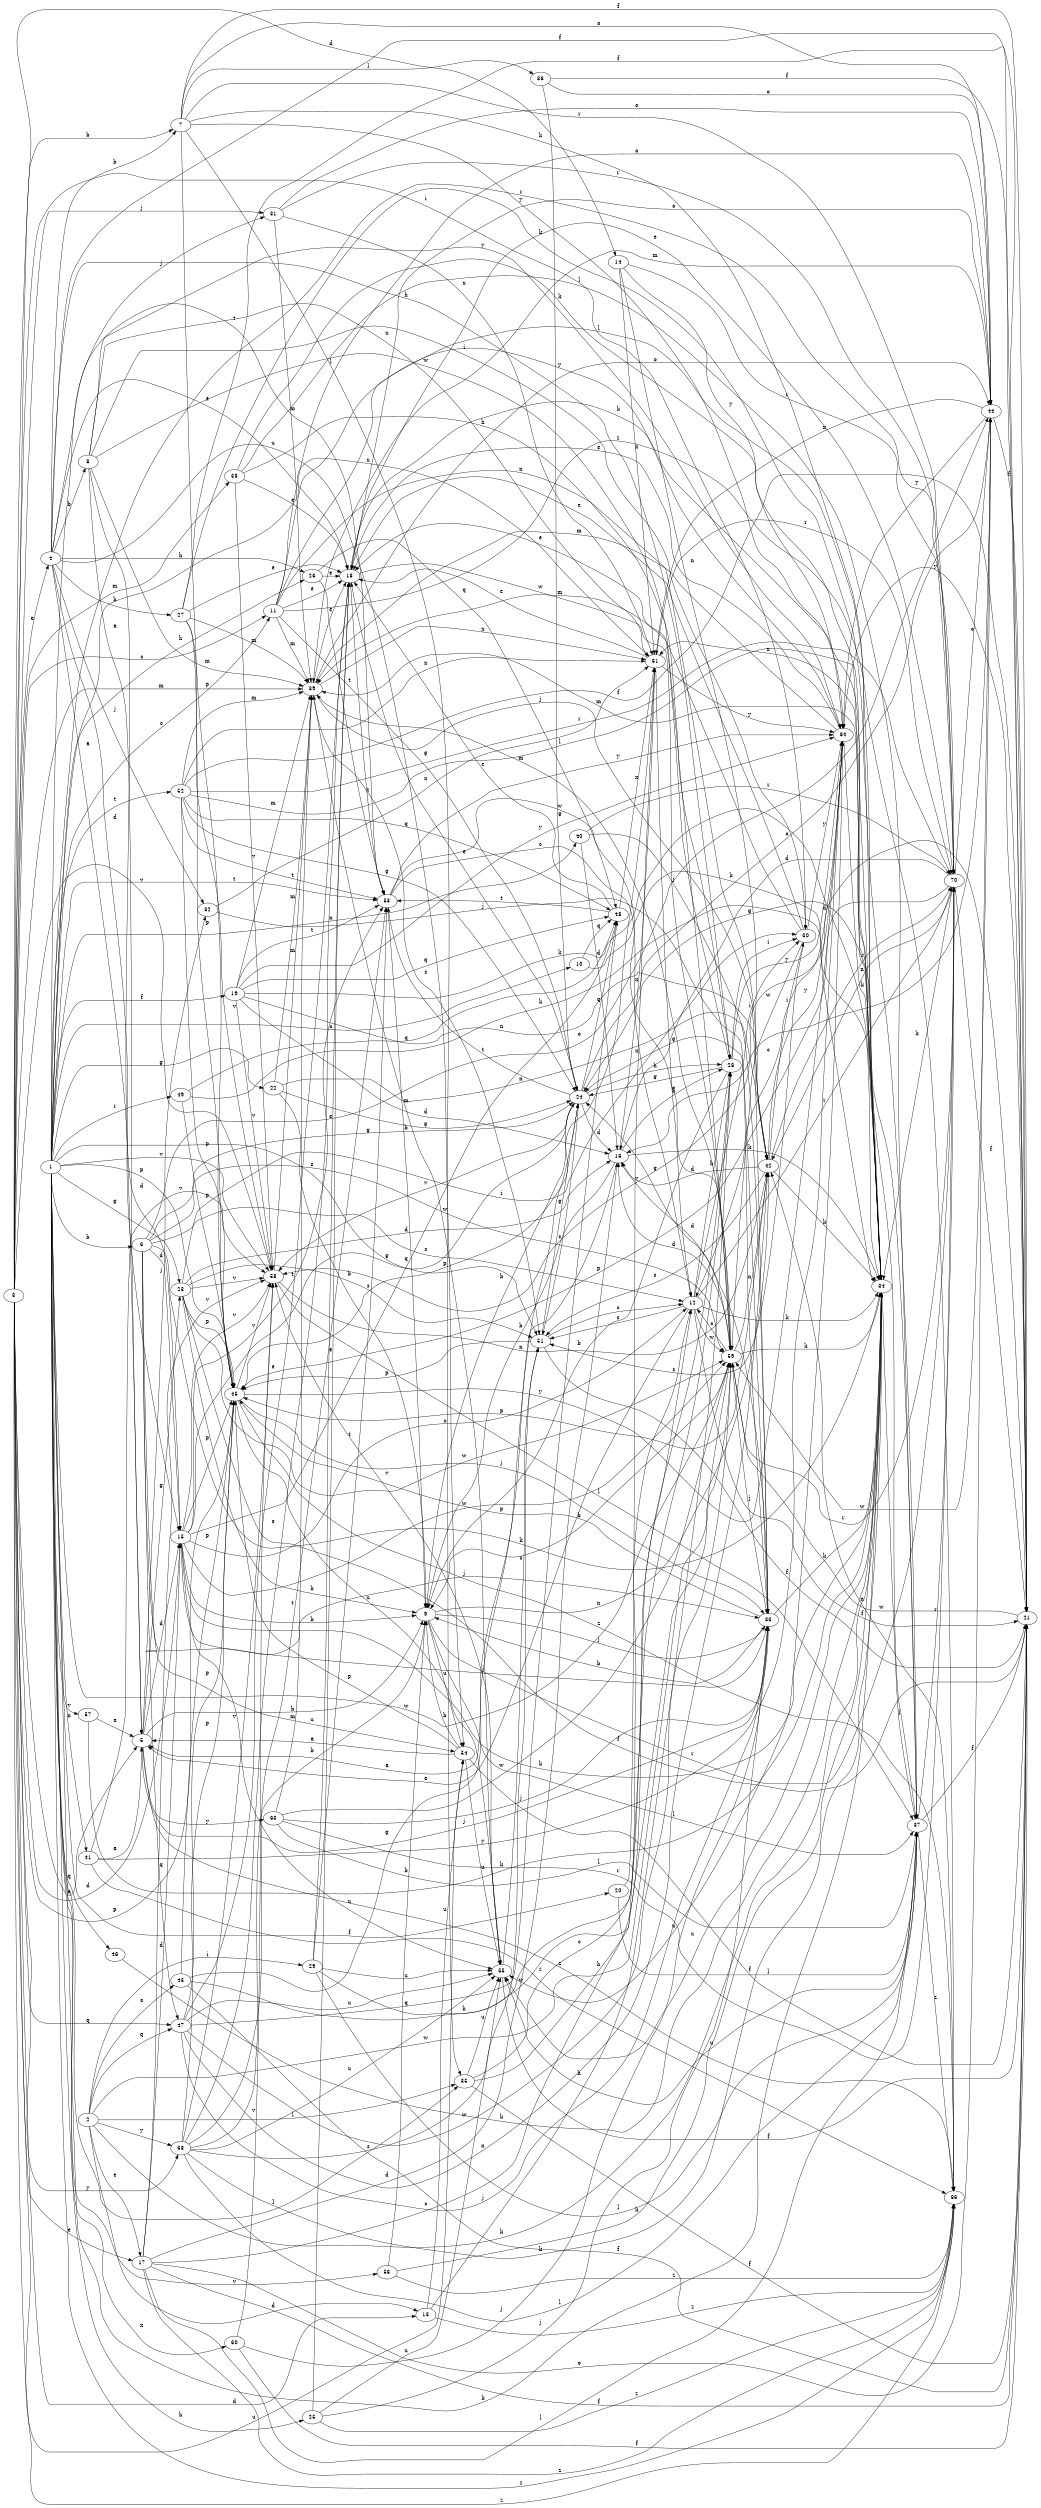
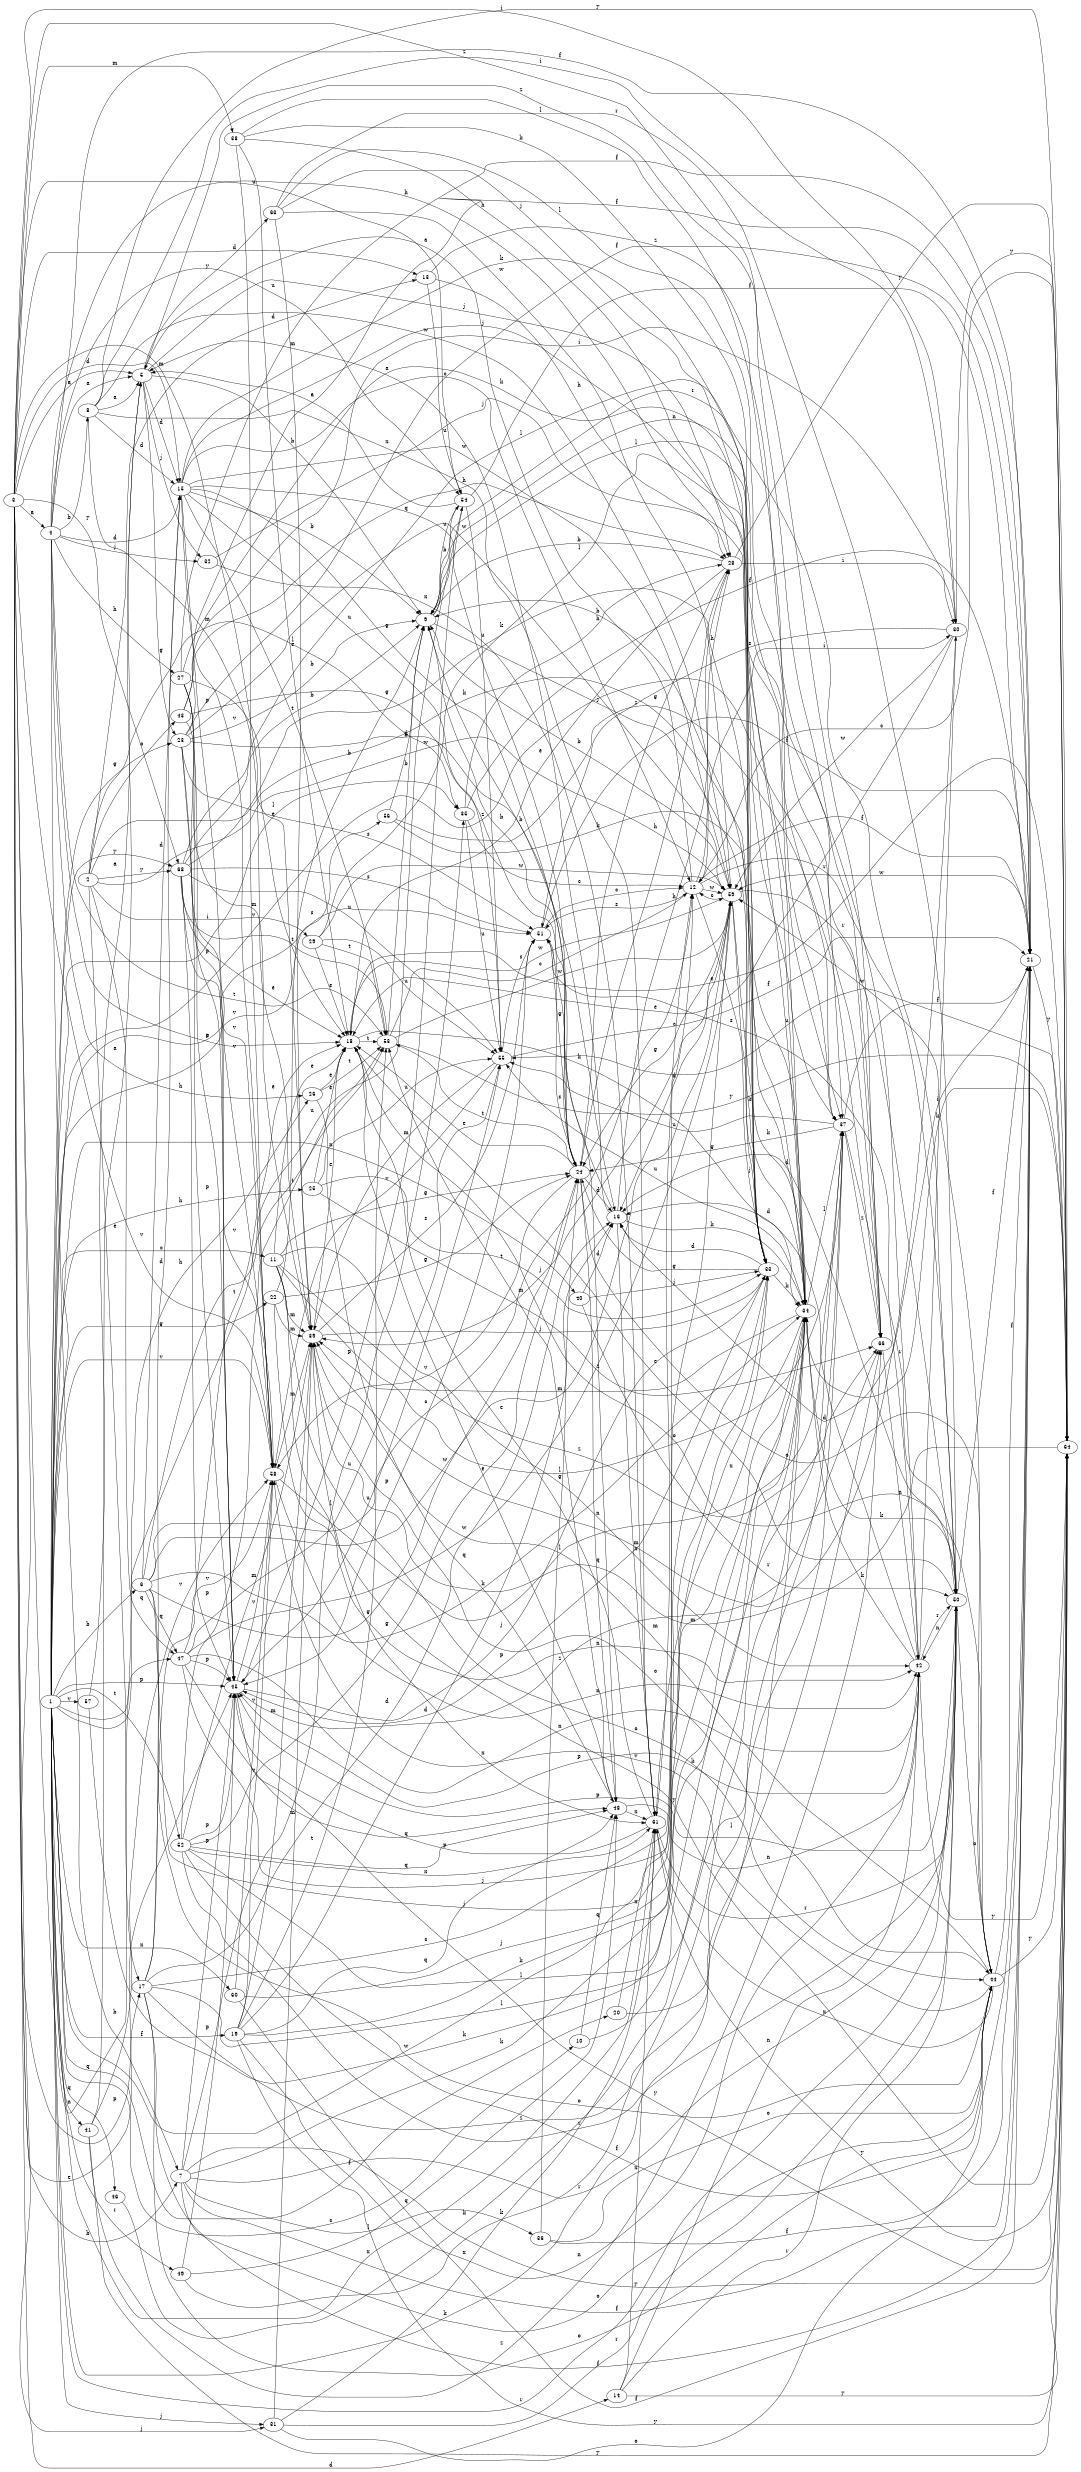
edge "3" -> "11": removed, label "c"
node "70": label "70" -> "50"
edge "1" -> "68": added, label "y"
edge "59" -> "42": now "48" -> "42"
